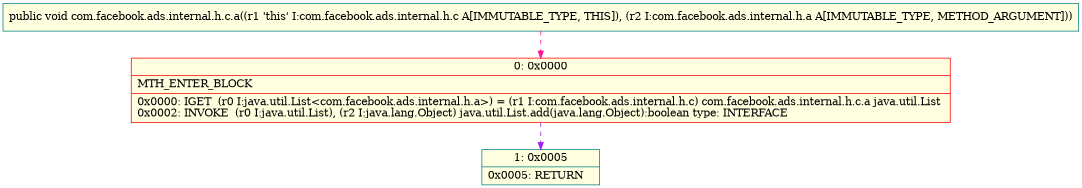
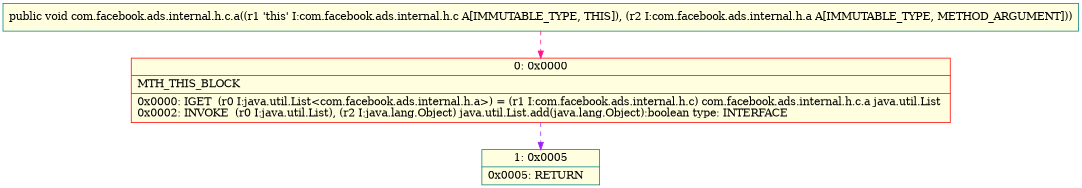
node "0: 0x0000": text "MTH_ENTER_BLOCK" -> "MTH_THIS_BLOCK"
